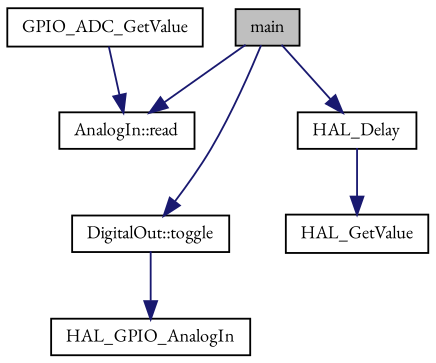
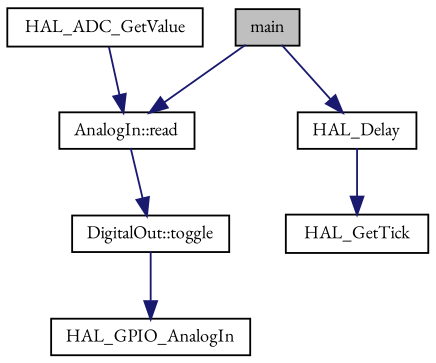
node "GPIO_ADC_GetValue": label "GPIO_ADC_GetValue" -> "HAL_ADC_GetValue"
edge "main" -> "DigitalOut::toggle": now "AnalogIn::read" -> "DigitalOut::toggle"
node "HAL_GetValue": label "HAL_GetValue" -> "HAL_GetTick"
